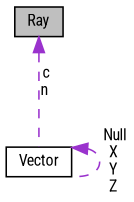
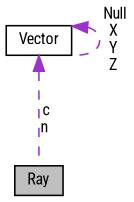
edge "Vector" -> "Ray": reversed
